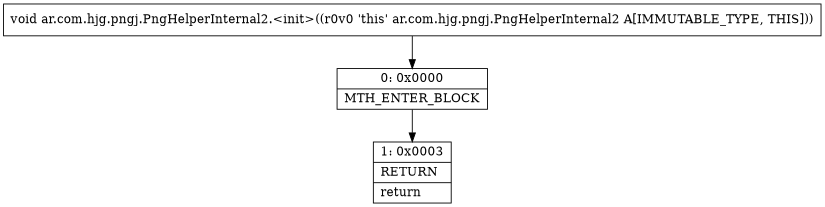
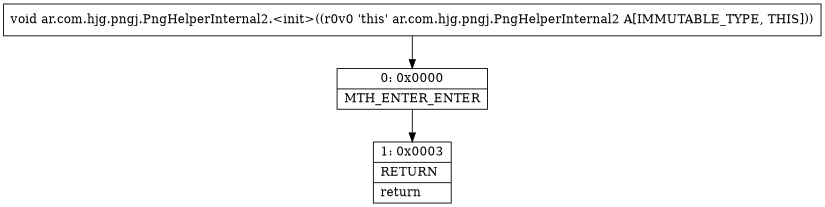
node "0: 0x0000": text "MTH_ENTER_BLOCK" -> "MTH_ENTER_ENTER"
